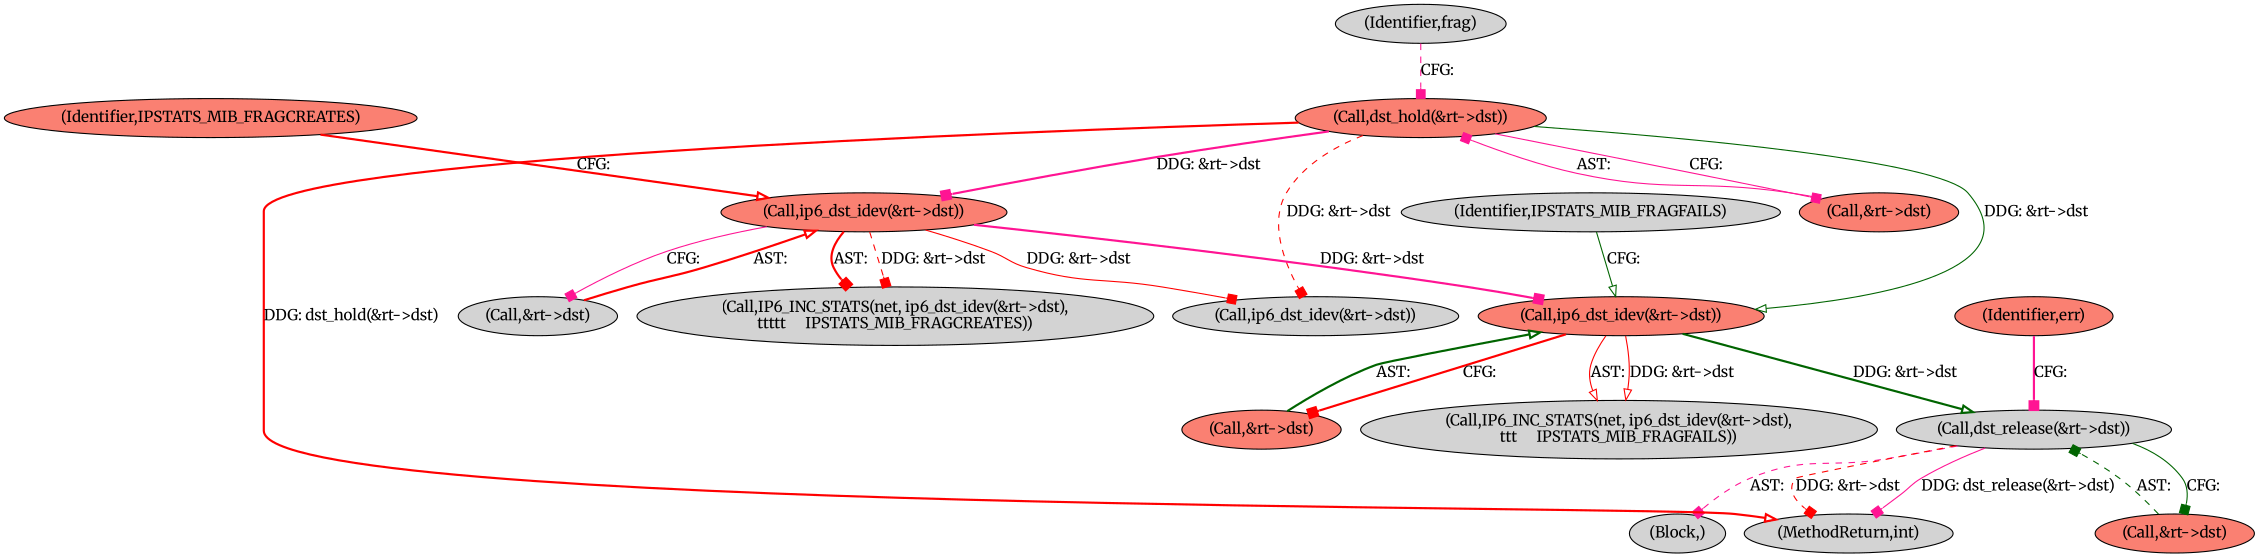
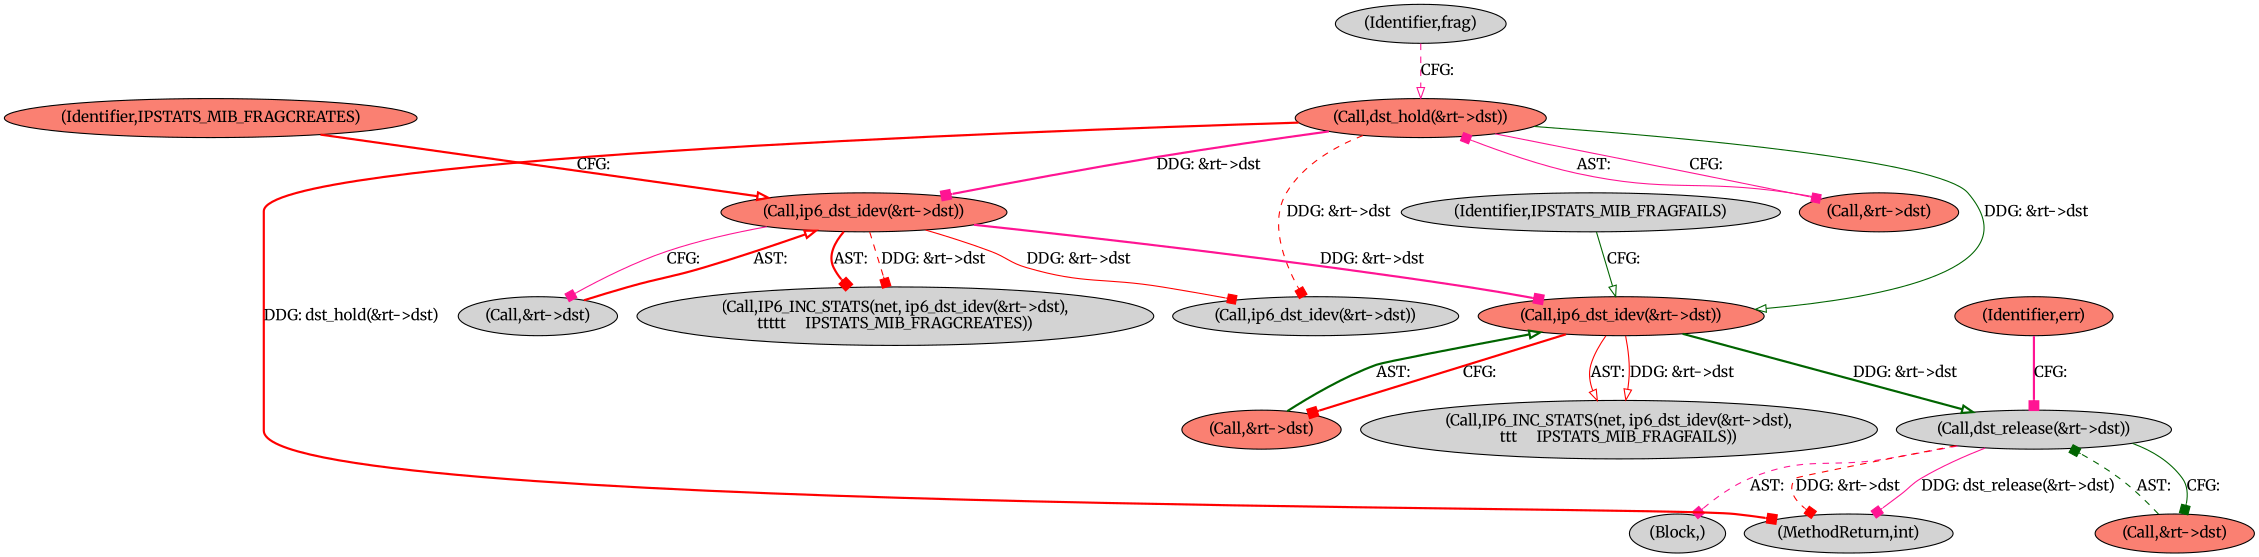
edge "(Identifier,frag)" -> "(Call,dst_hold(&rt->dst))": arrowhead box -> onormal
edge "(Call,dst_hold(&rt->dst))" -> "(MethodReturn,int)": arrowhead onormal -> box
